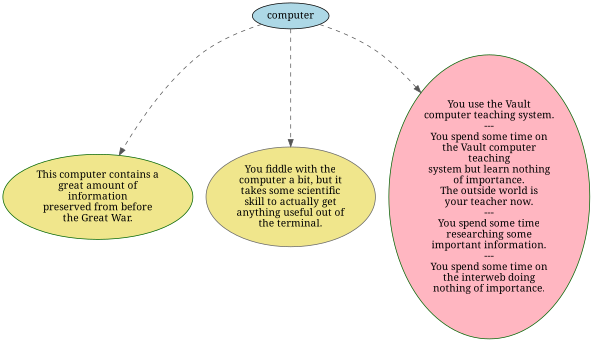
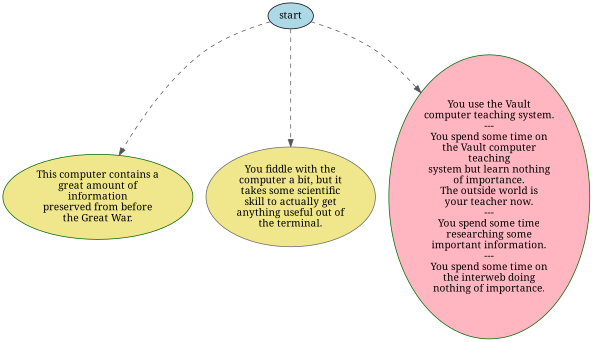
node "computer": label "computer" -> "start"
